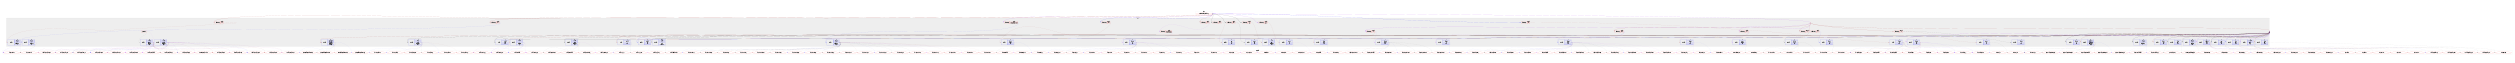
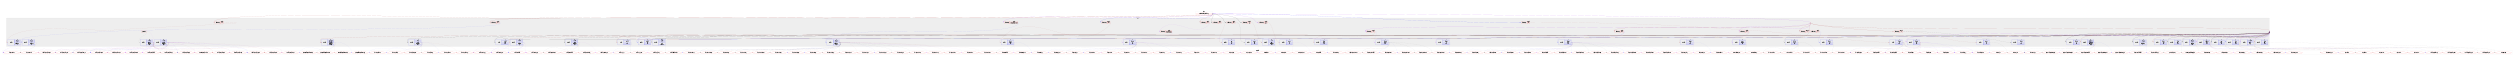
node "media-libs/giflib-5.1.6-r1": removed
